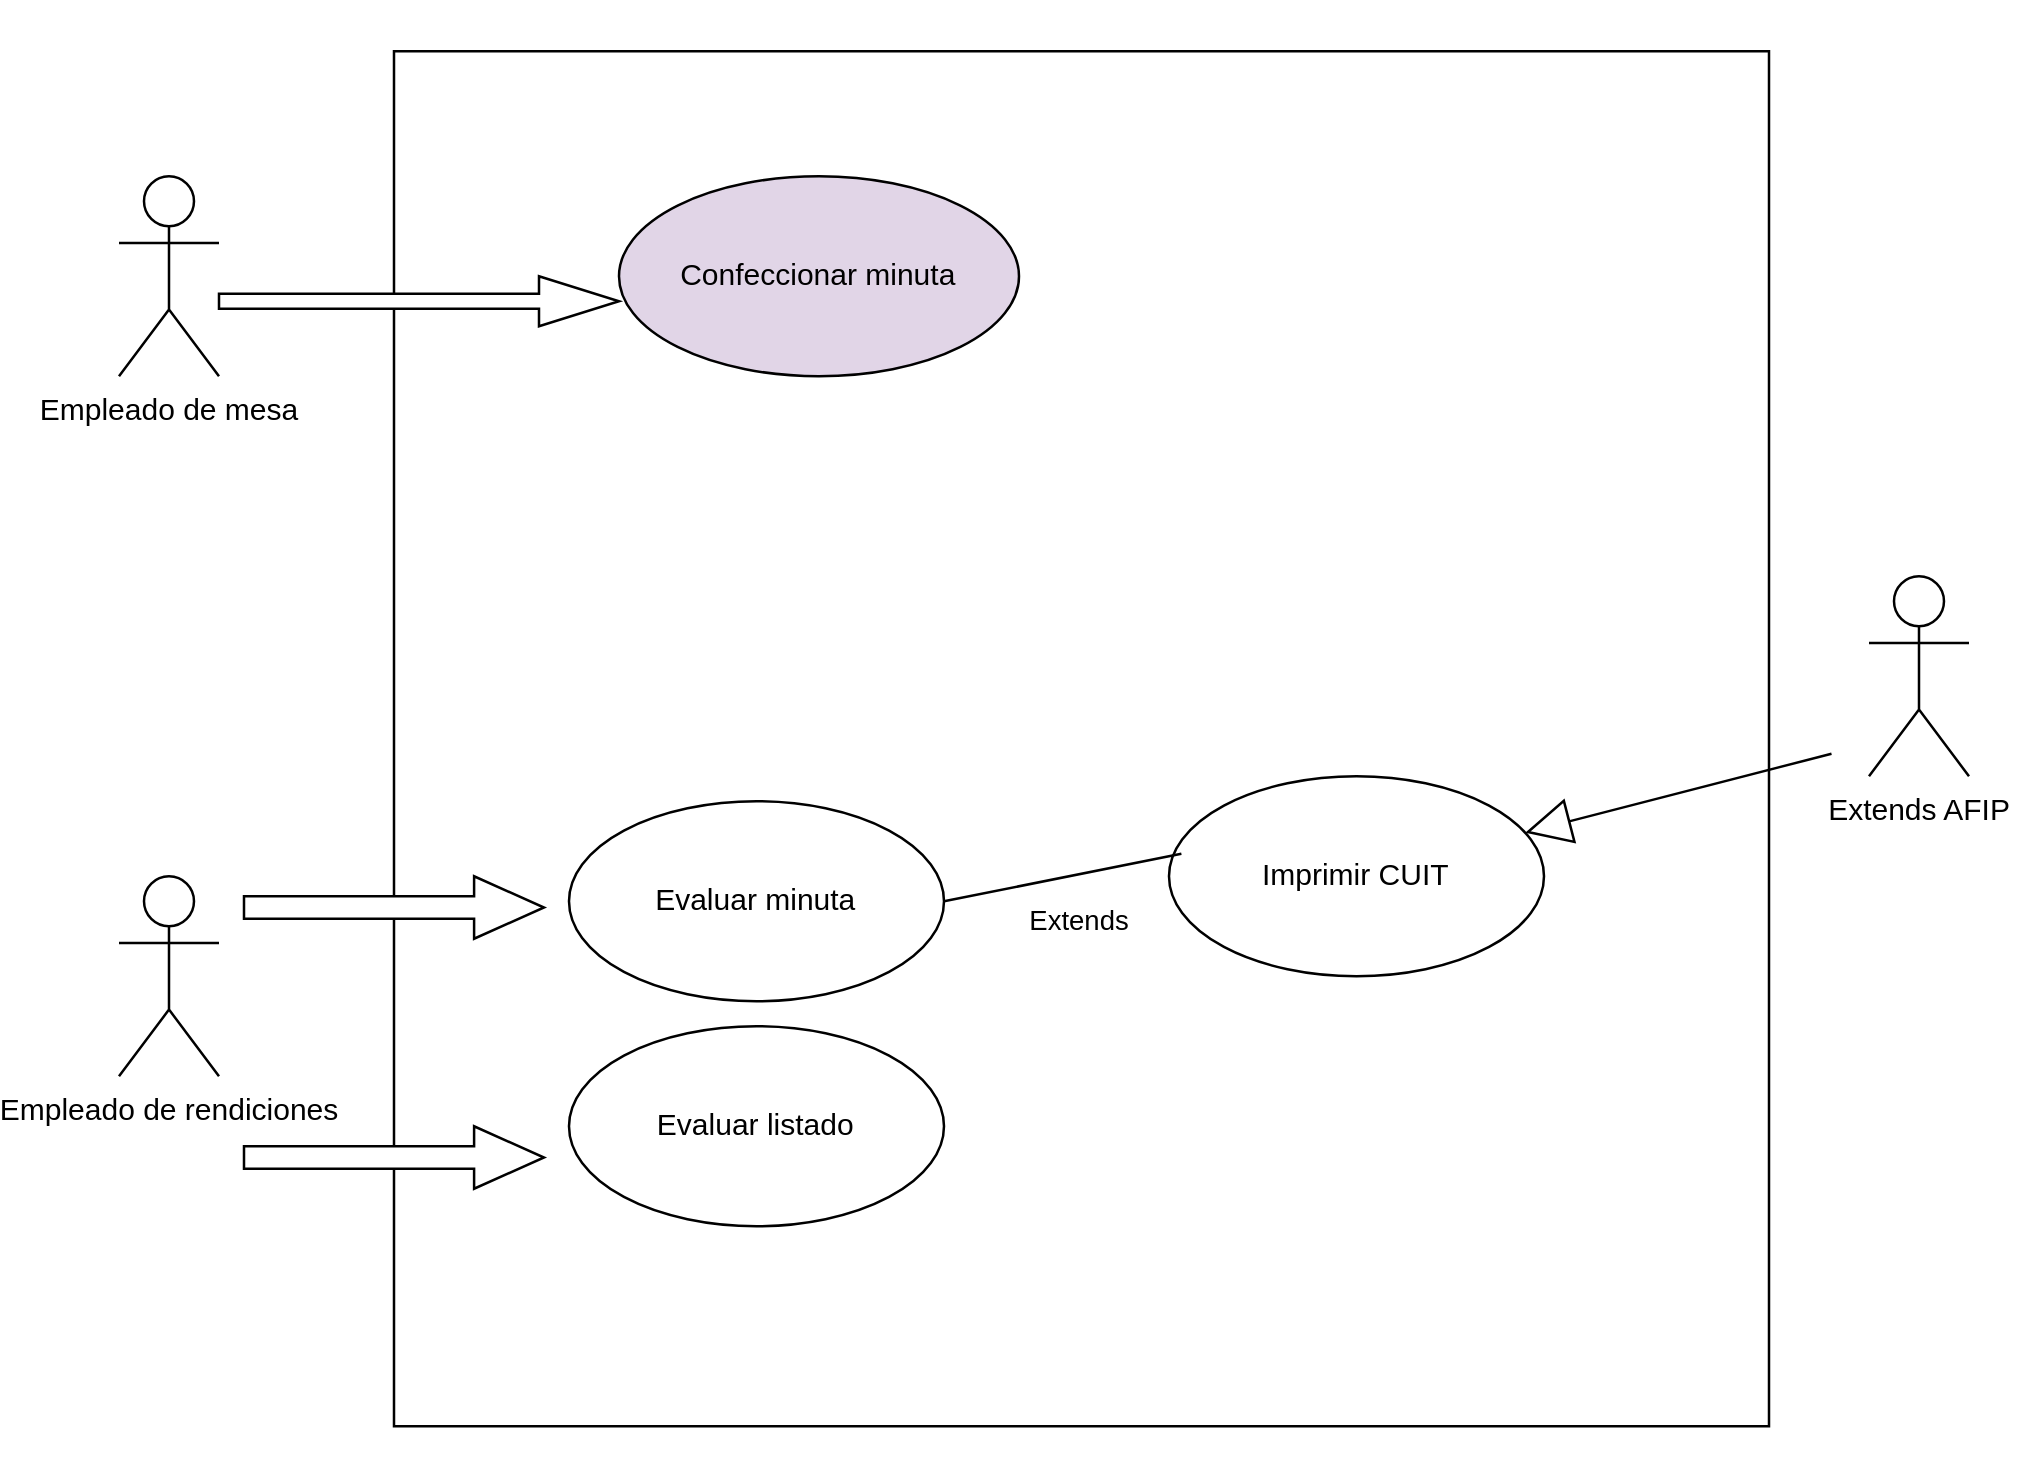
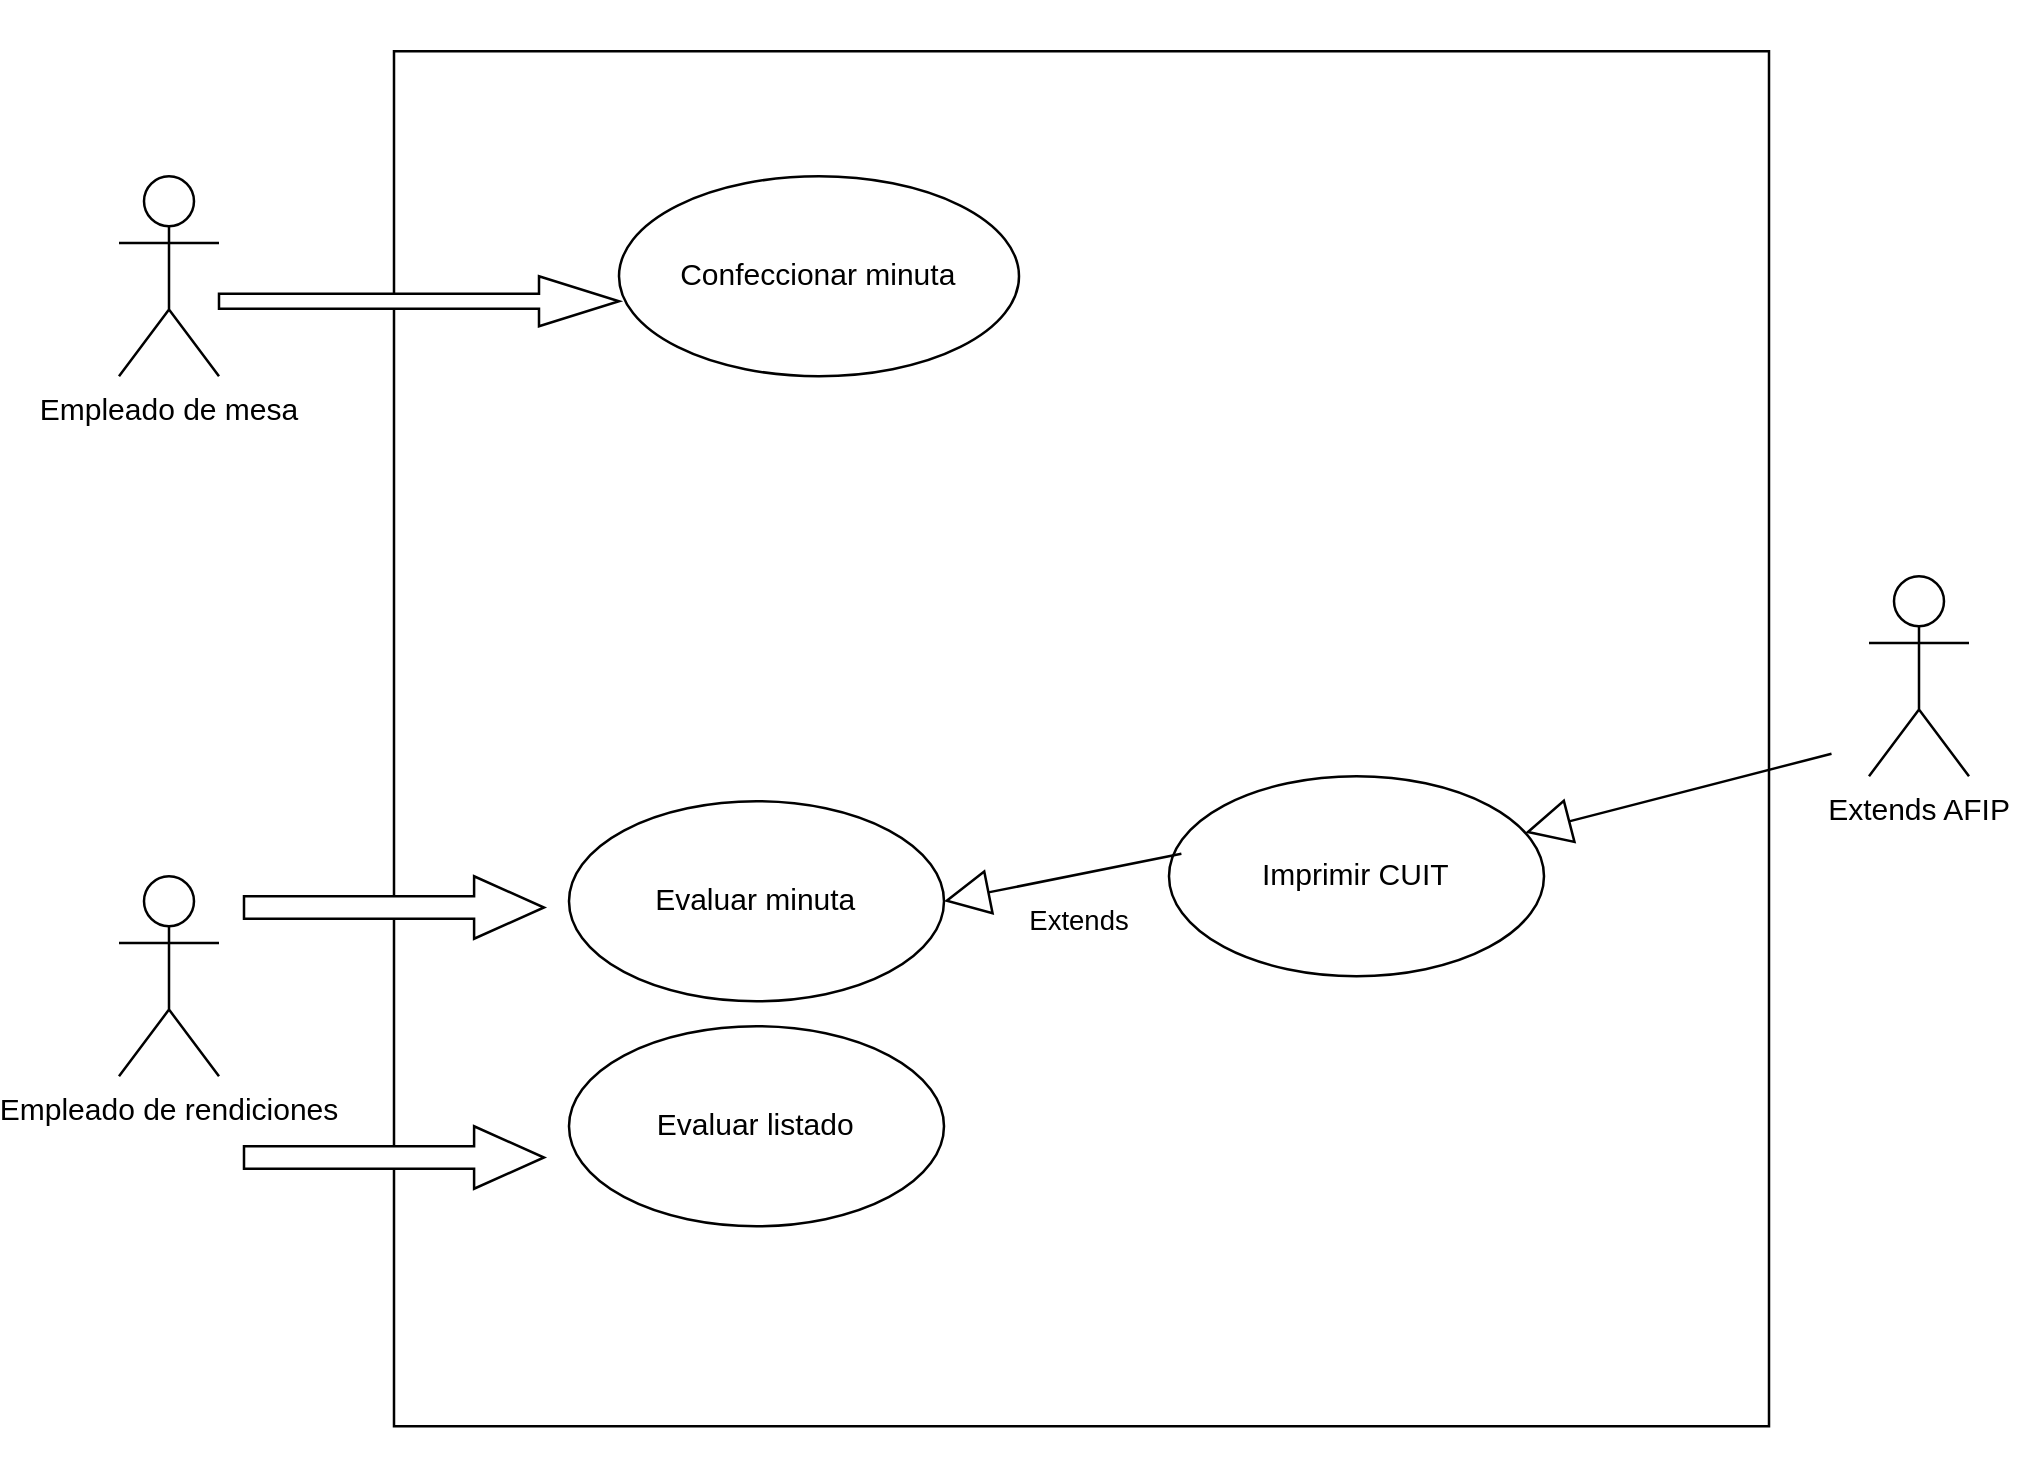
node "Confeccionar minuta": fillcolor #e1d5e7 -> #ffffff
edge "Imprimir CUIT" -- "Evaluar minuta": arrowhead none -> block
